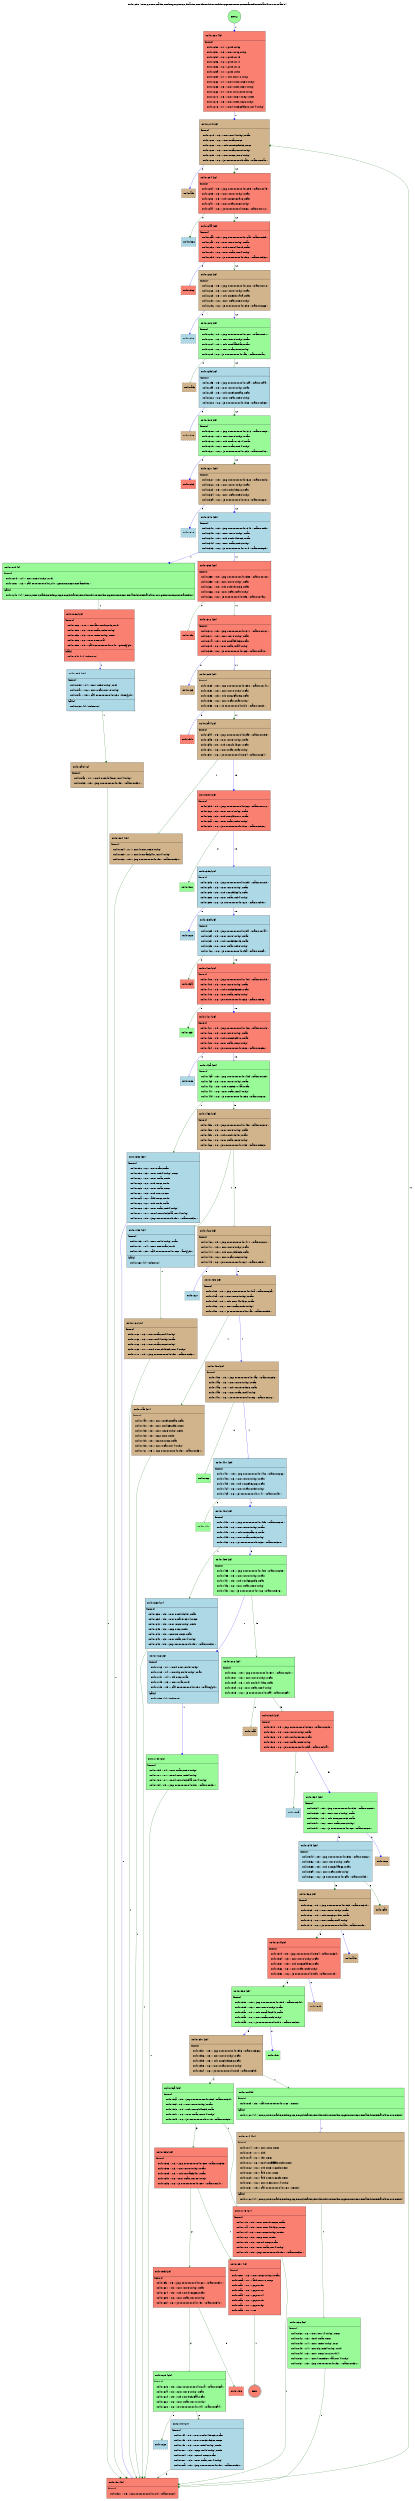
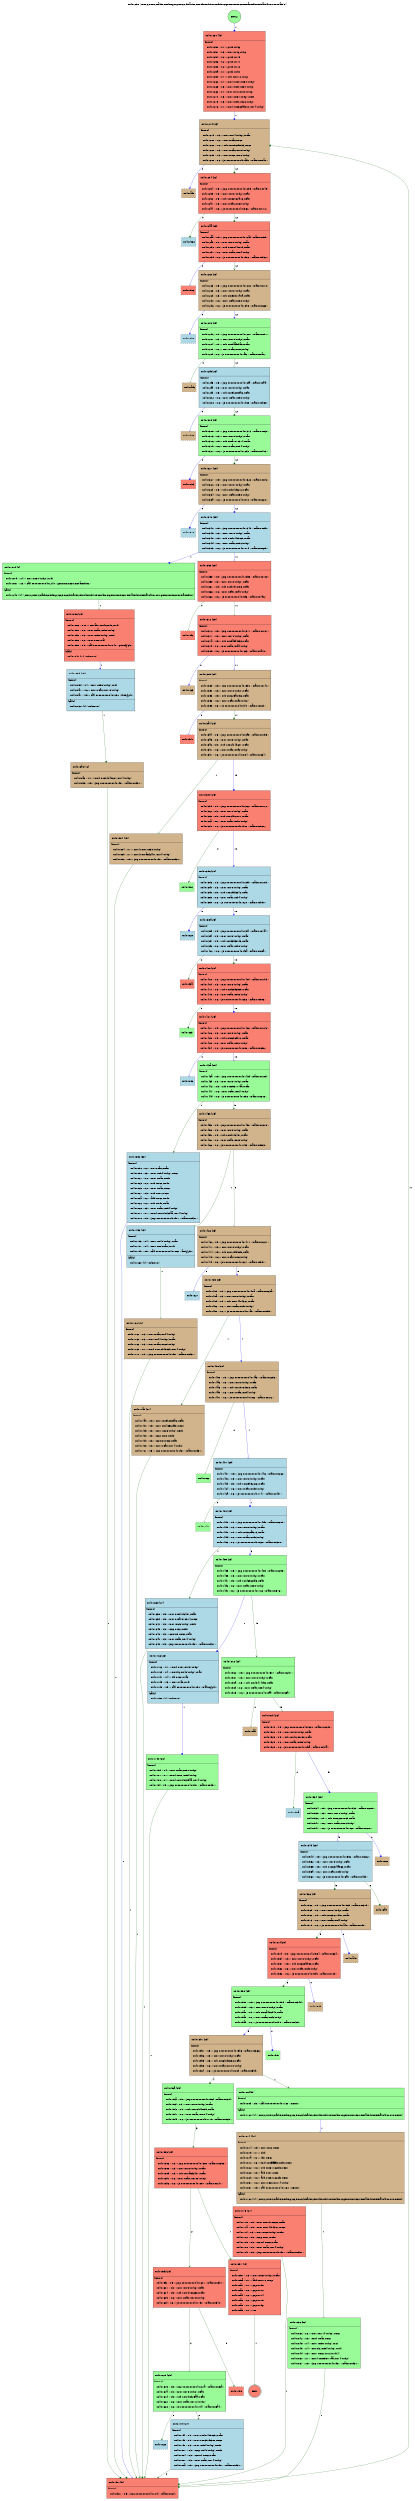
edge "0x4015ca [25]" -> "0x401775 [27]": removed, label "1"
